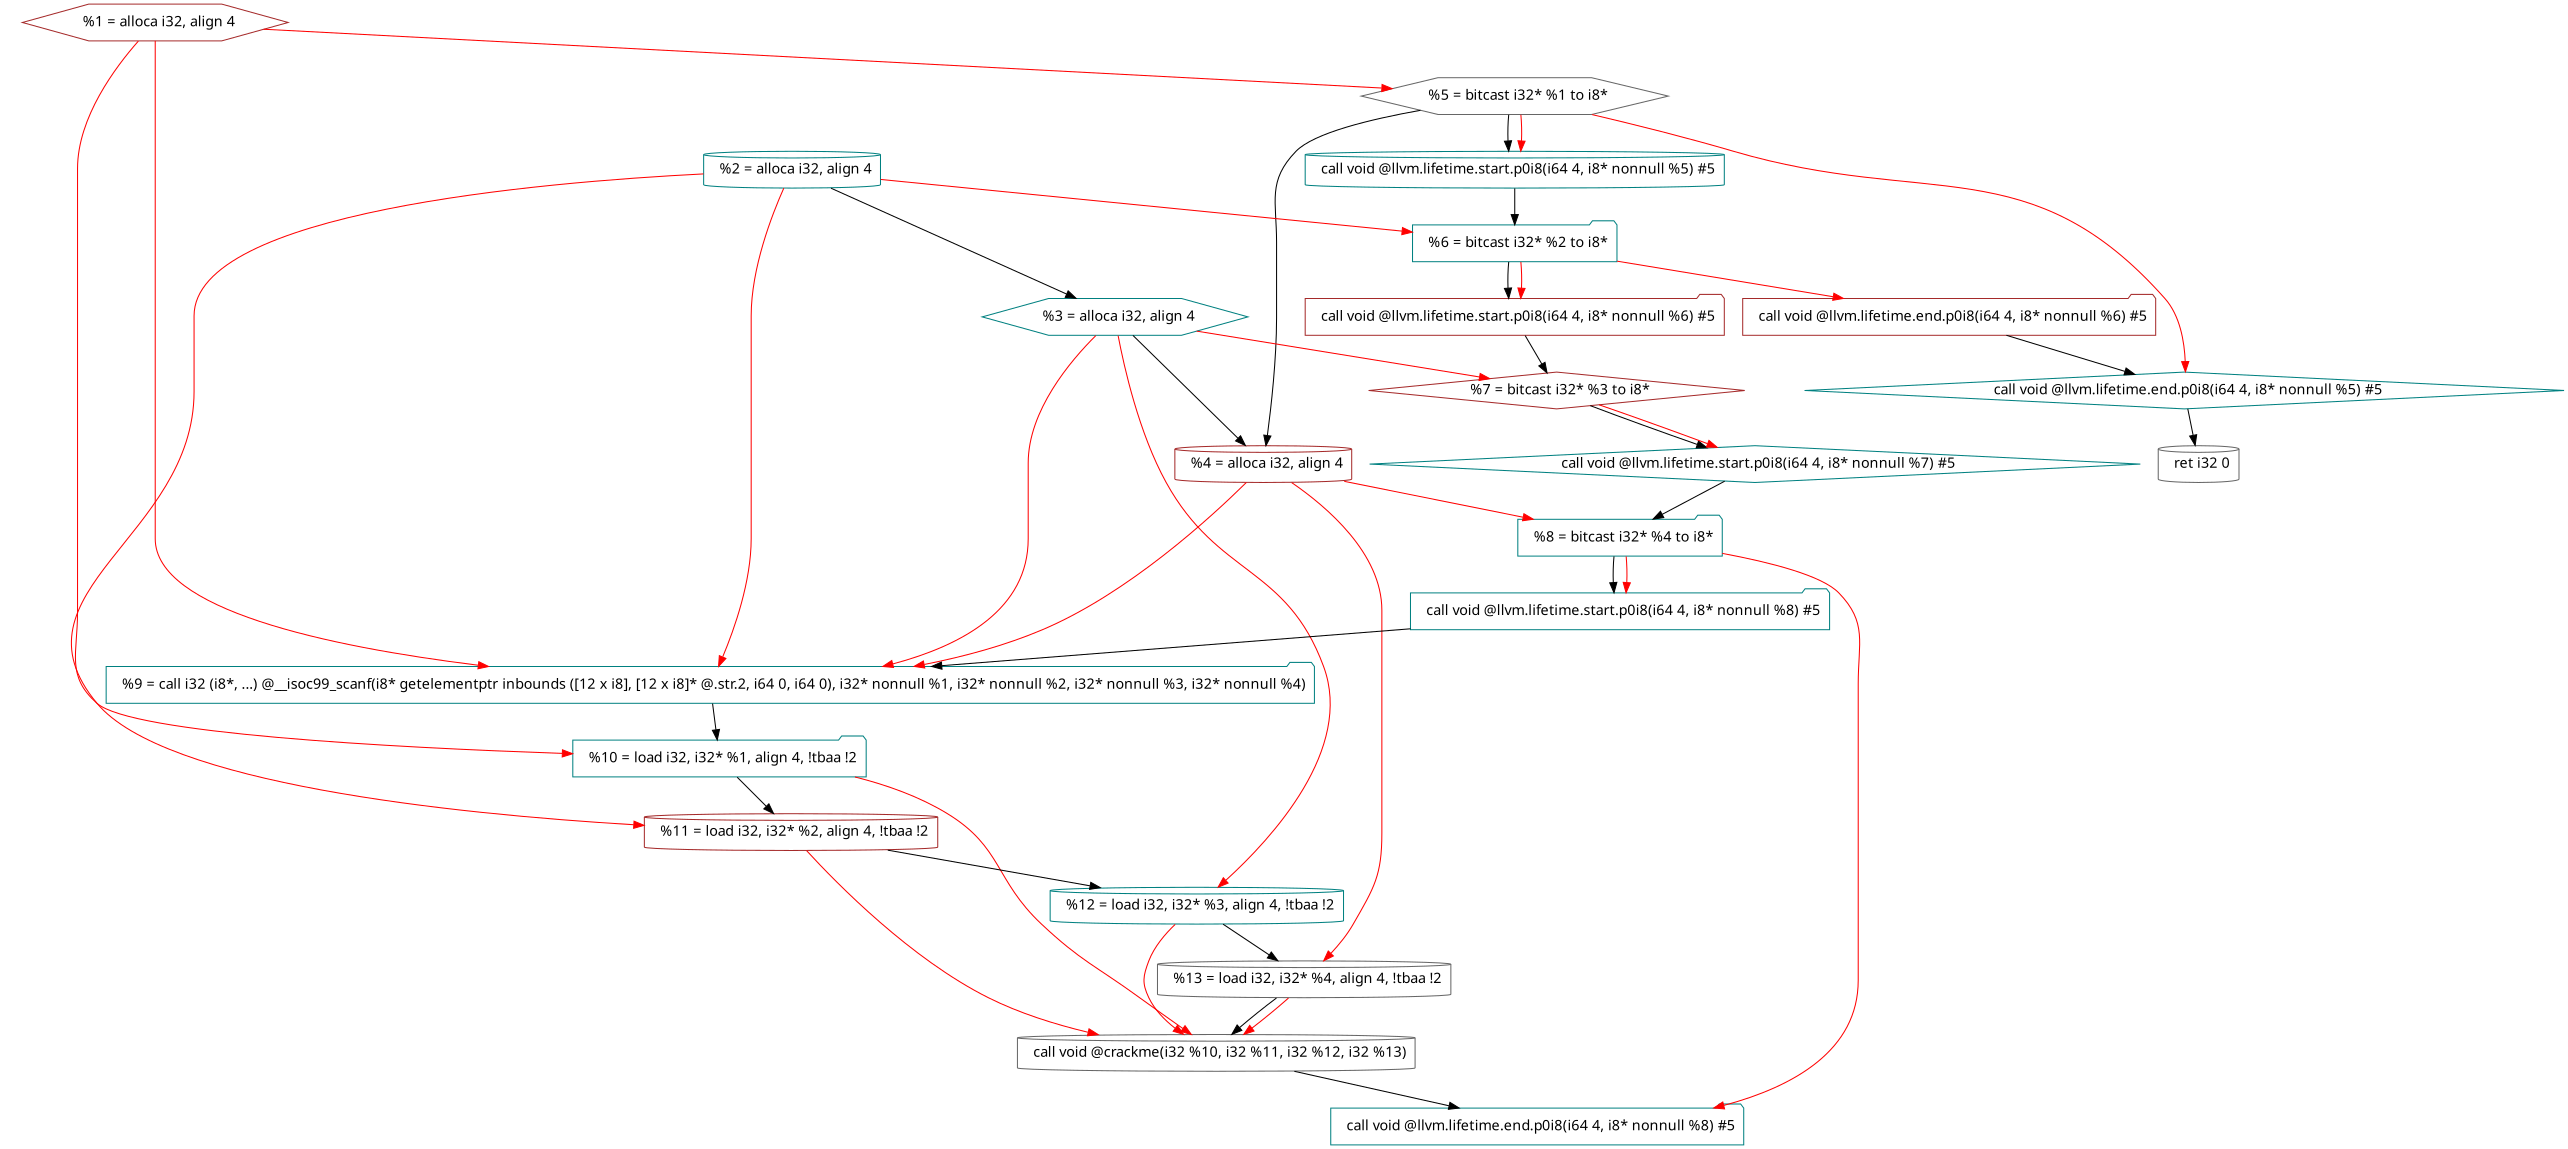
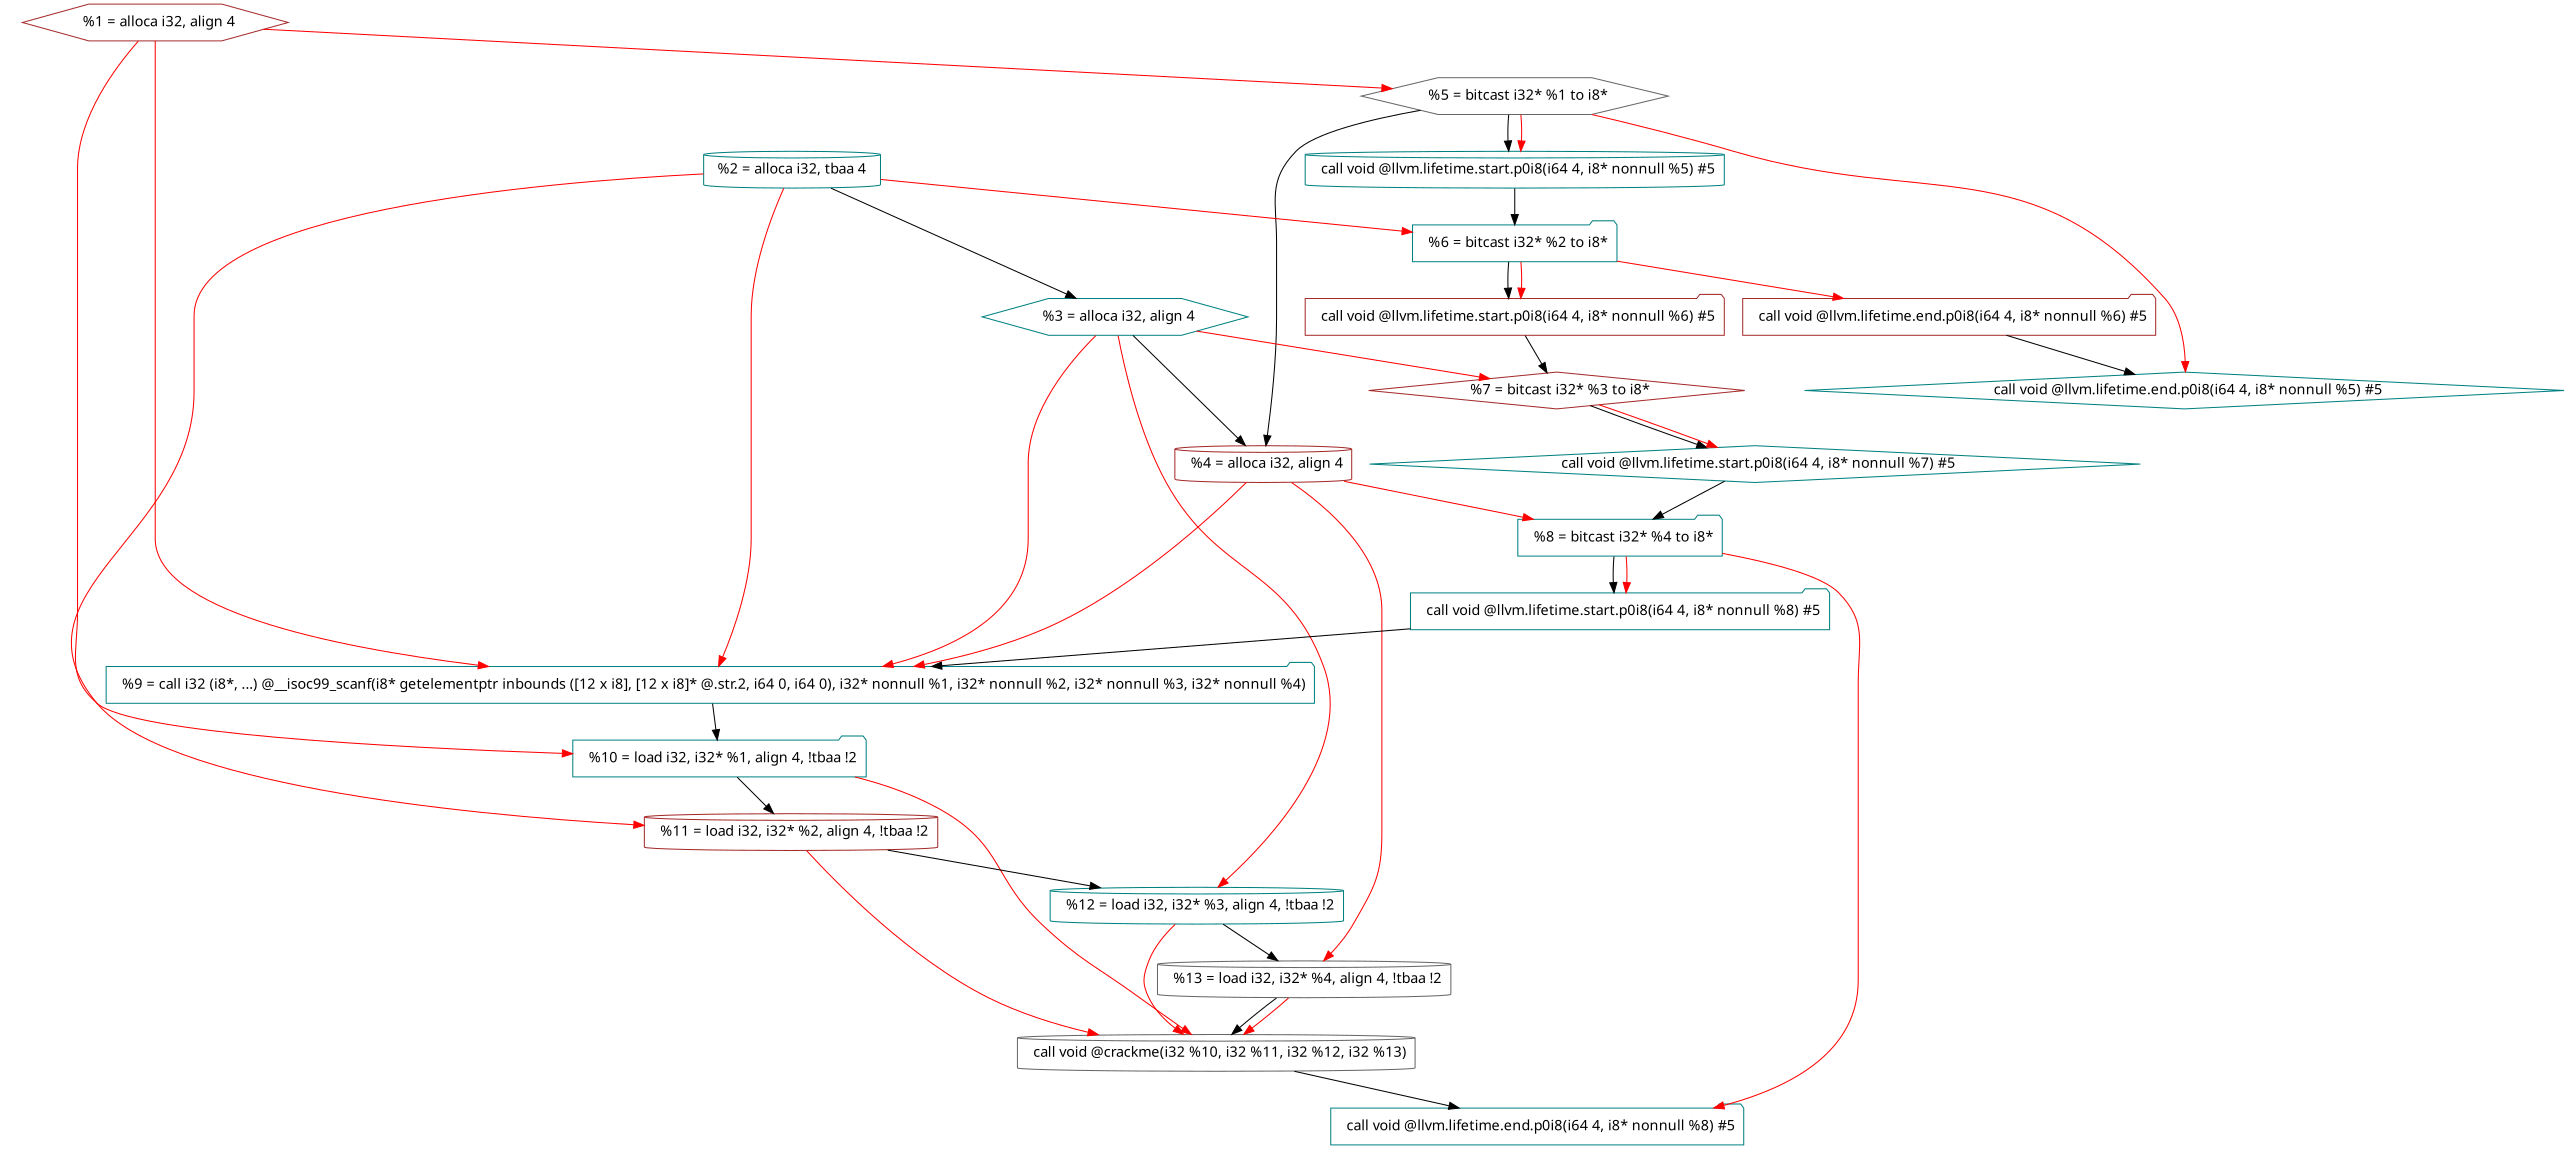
node "%2 = alloca i32, align 4": label "%2 = alloca i32, align 4" -> "%2 = alloca i32, tbaa 4"
node "ret i32 0": removed
